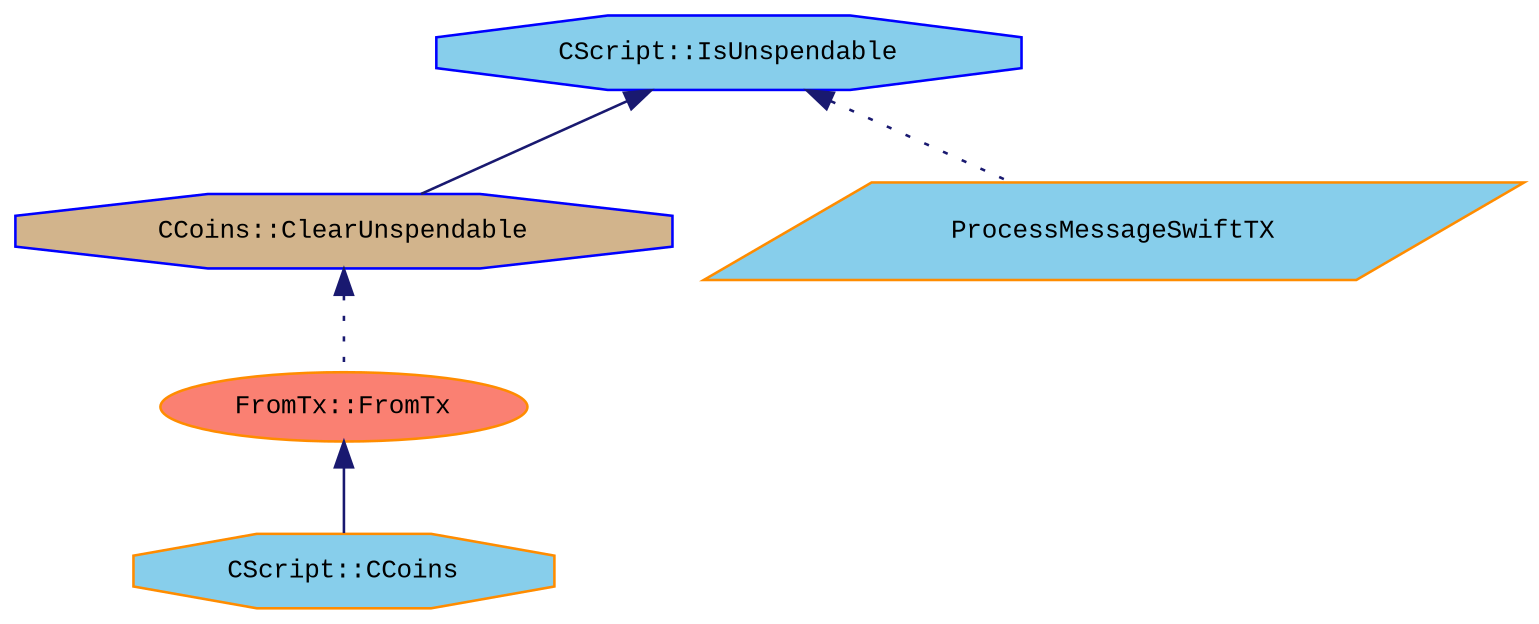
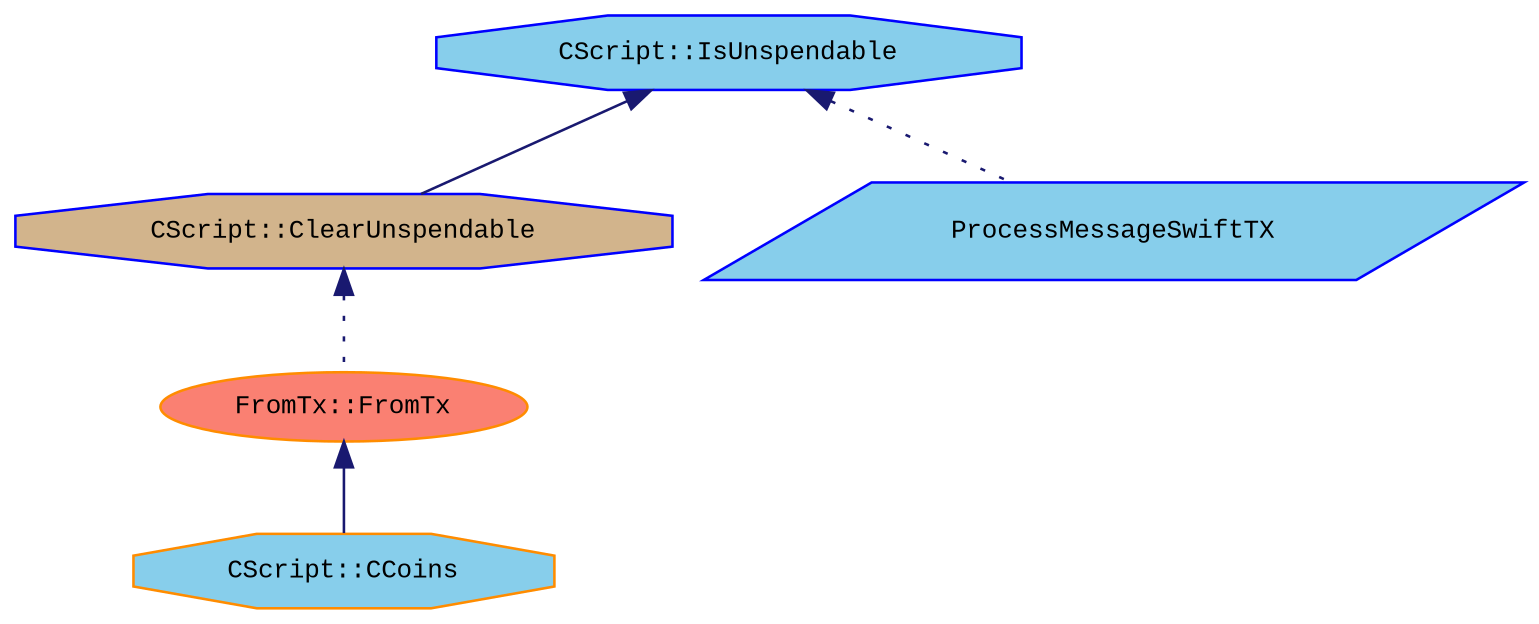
node "CCoins::ClearUnspendable": label "CCoins::ClearUnspendable" -> "CScript::ClearUnspendable"
node "ProcessMessageSwiftTX": color darkorange -> blue
